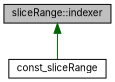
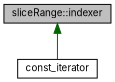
node "const_sliceRange": label "const_sliceRange" -> "const_iterator"
